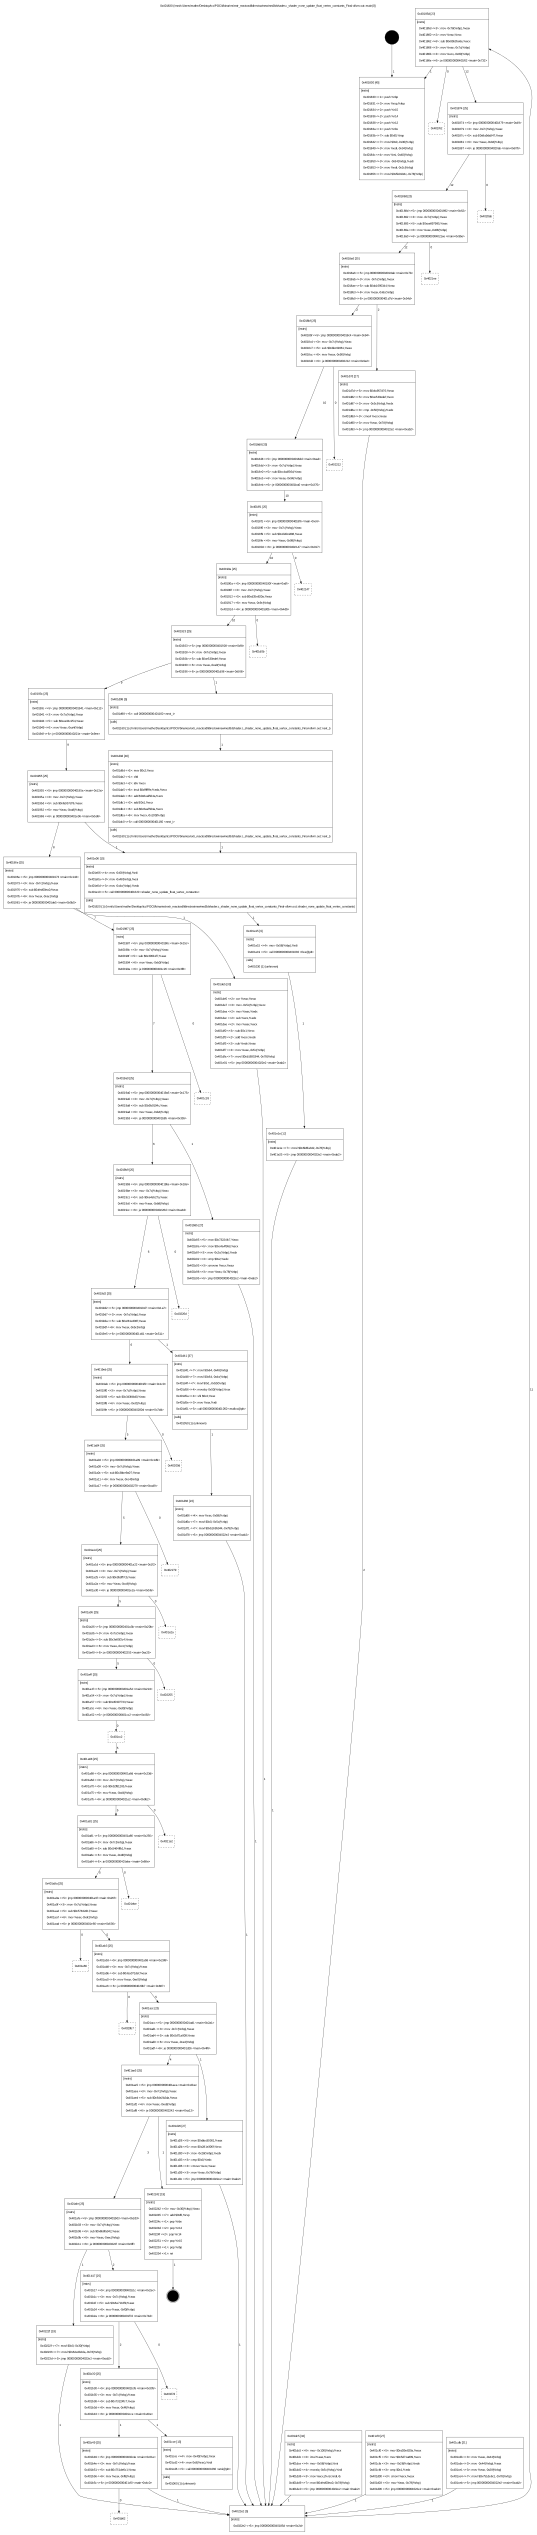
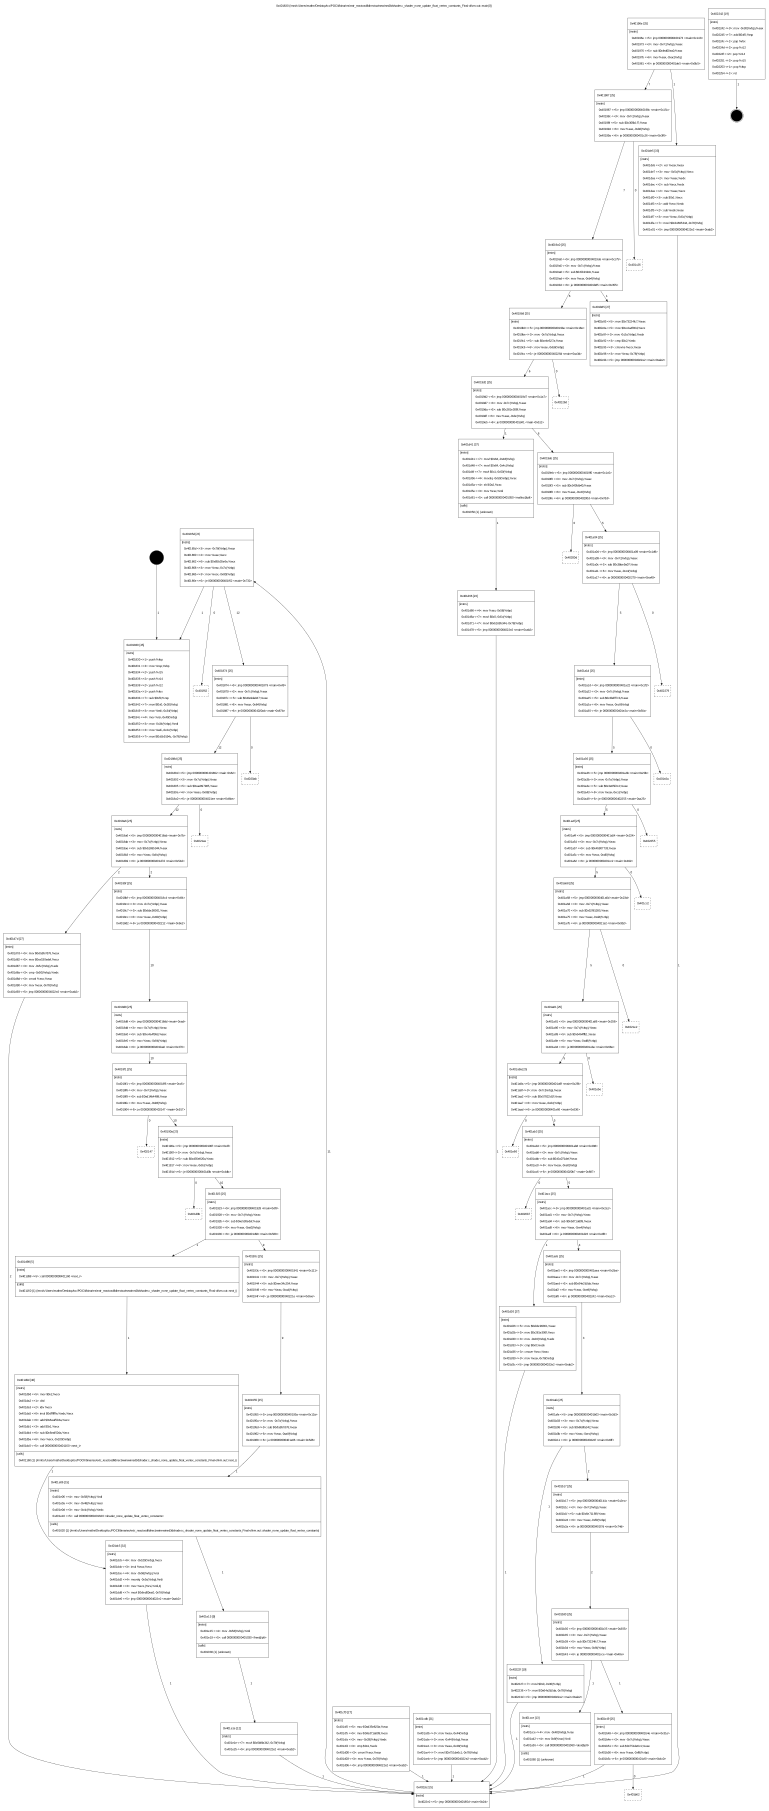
node "0x402212": removed
edge "0x401955 [25]" -> "0x40196e [25]": removed, label "8"
edge "0x401d9d [40]" -> "0x401e06 [15]": now "0x401d9d [40]" -> "0x401dc5 [32]"
edge "0x401cc2" -> "0x401a68 [25]": now "0x401a4f [25]" -> "0x401a68 [25]"
edge "0x401b85 [27]" -> "0x4022e2 [5]": removed, label "1"
edge "0x401ae5 [25]" -> "0x402242 [19]": removed, label "1"
node "0x401f7d": removed
